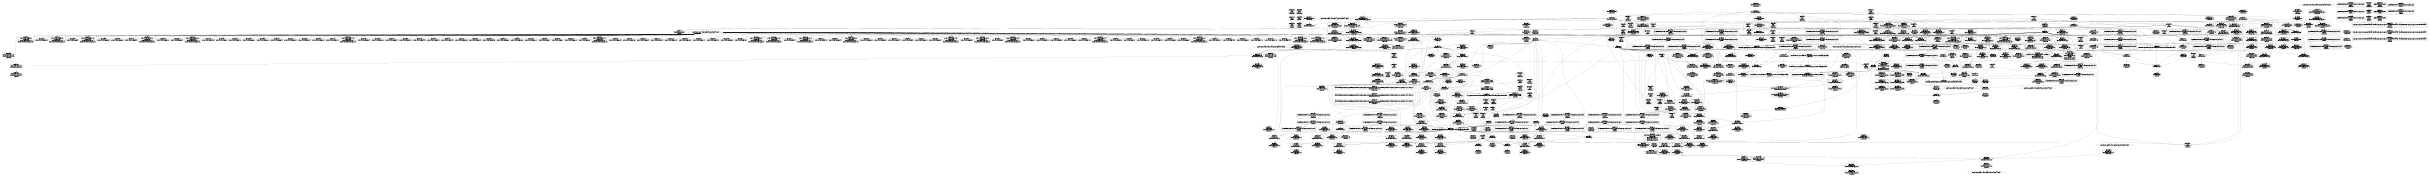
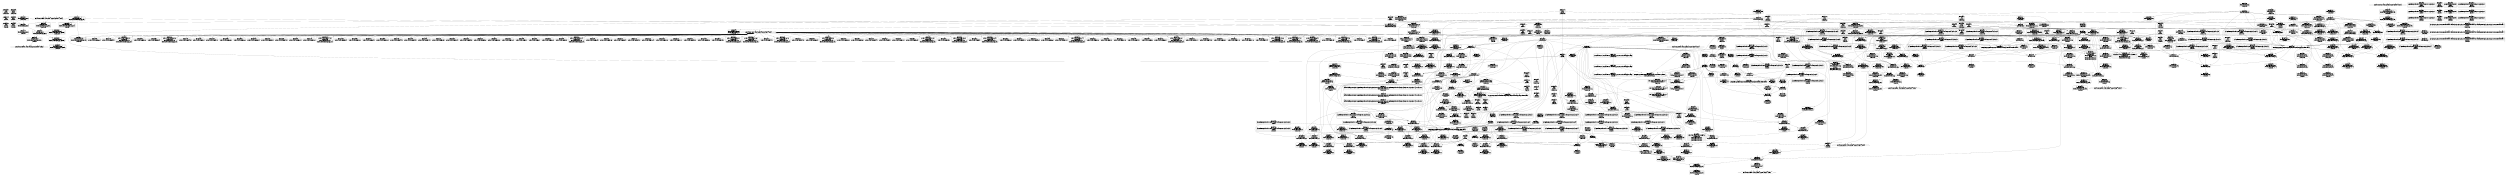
node "CE0x56de180": added
node "CE0x56cda10": removed
